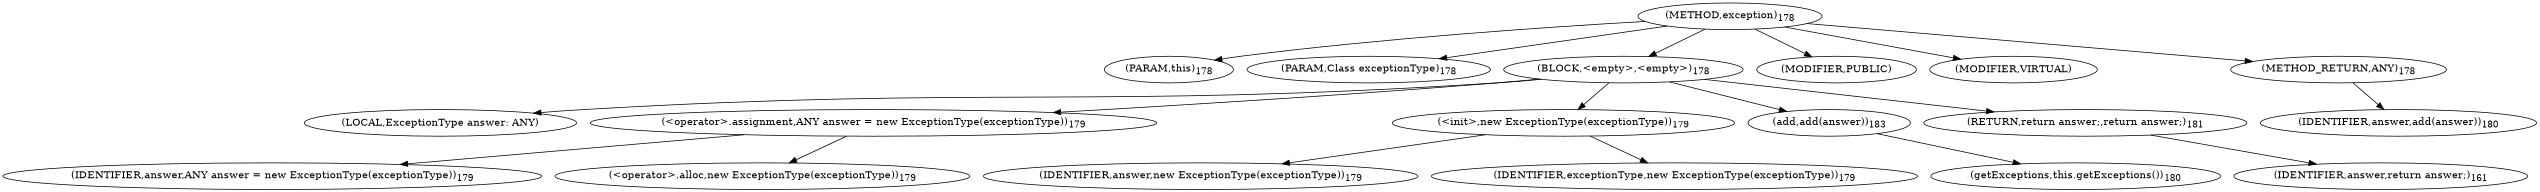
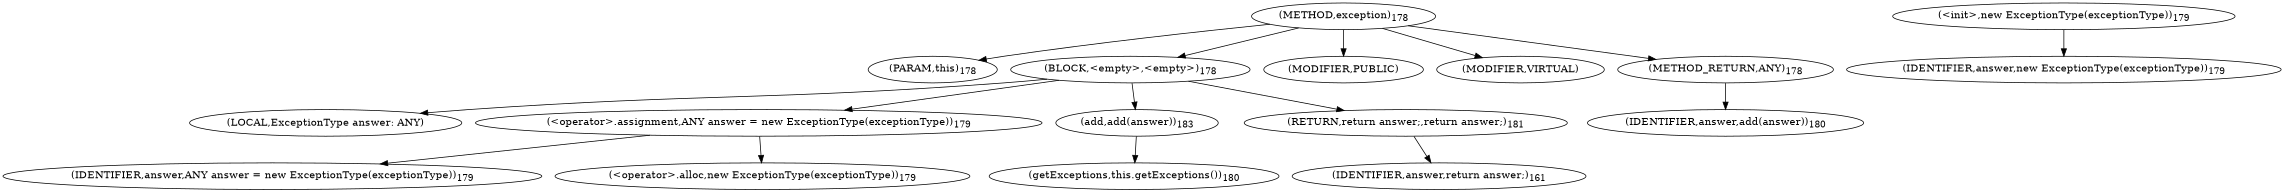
node "(PARAM,Class exceptionType)": removed
edge "(BLOCK,<empty>,<empty>)" -> "(<init>,new ExceptionType(exceptionType))": removed
node "(IDENTIFIER,exceptionType,new ExceptionType(exceptionType))": removed
